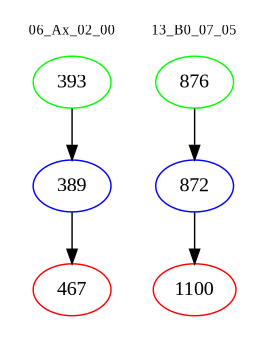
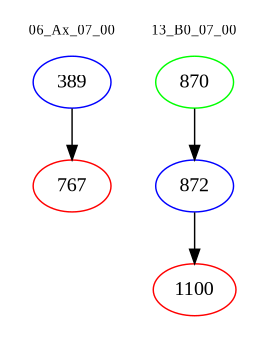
cluster "06_Ax_02_00": label "06_Ax_02_00" -> "06_Ax_07_00"
cluster "13_B0_07_05": label "13_B0_07_05" -> "13_B0_07_00"
node "393": removed
node "876": label "876" -> "870"
node "467": label "467" -> "767"
